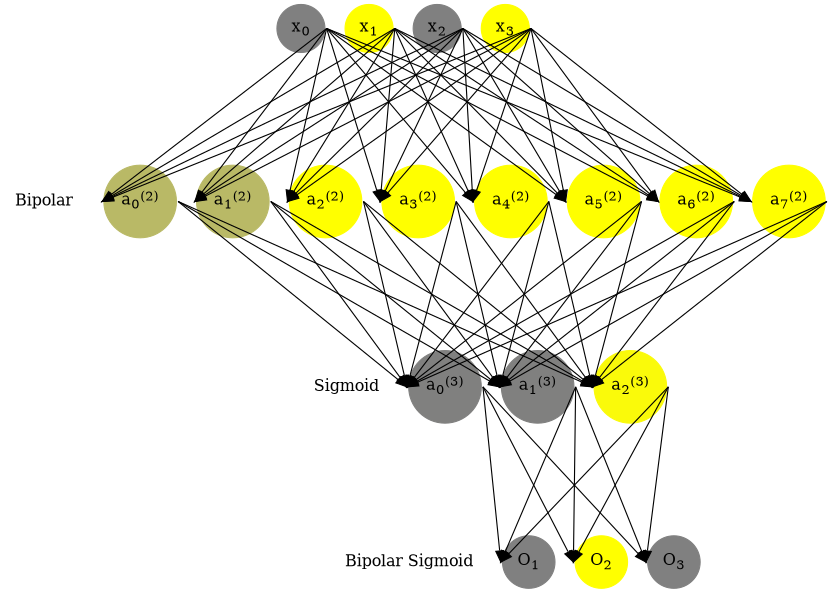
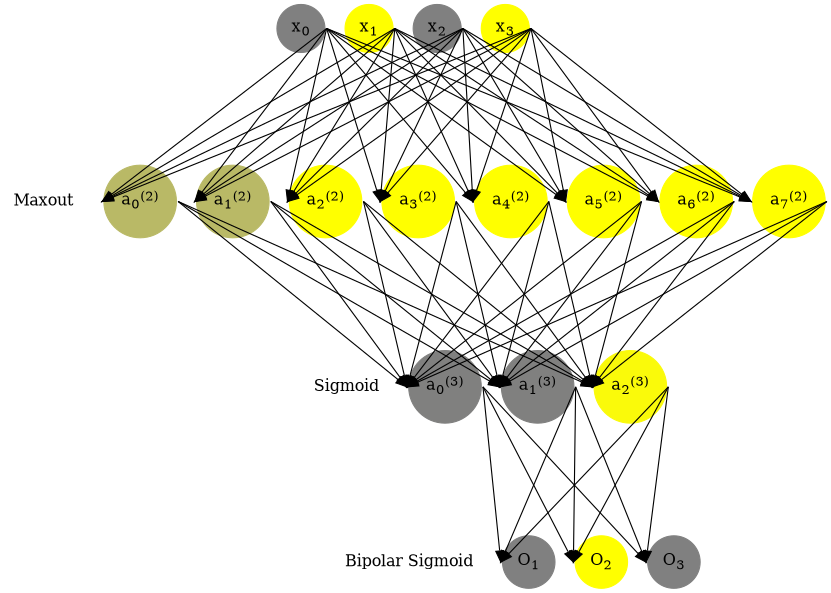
node "Bipolar": label "Bipolar" -> "Maxout"
